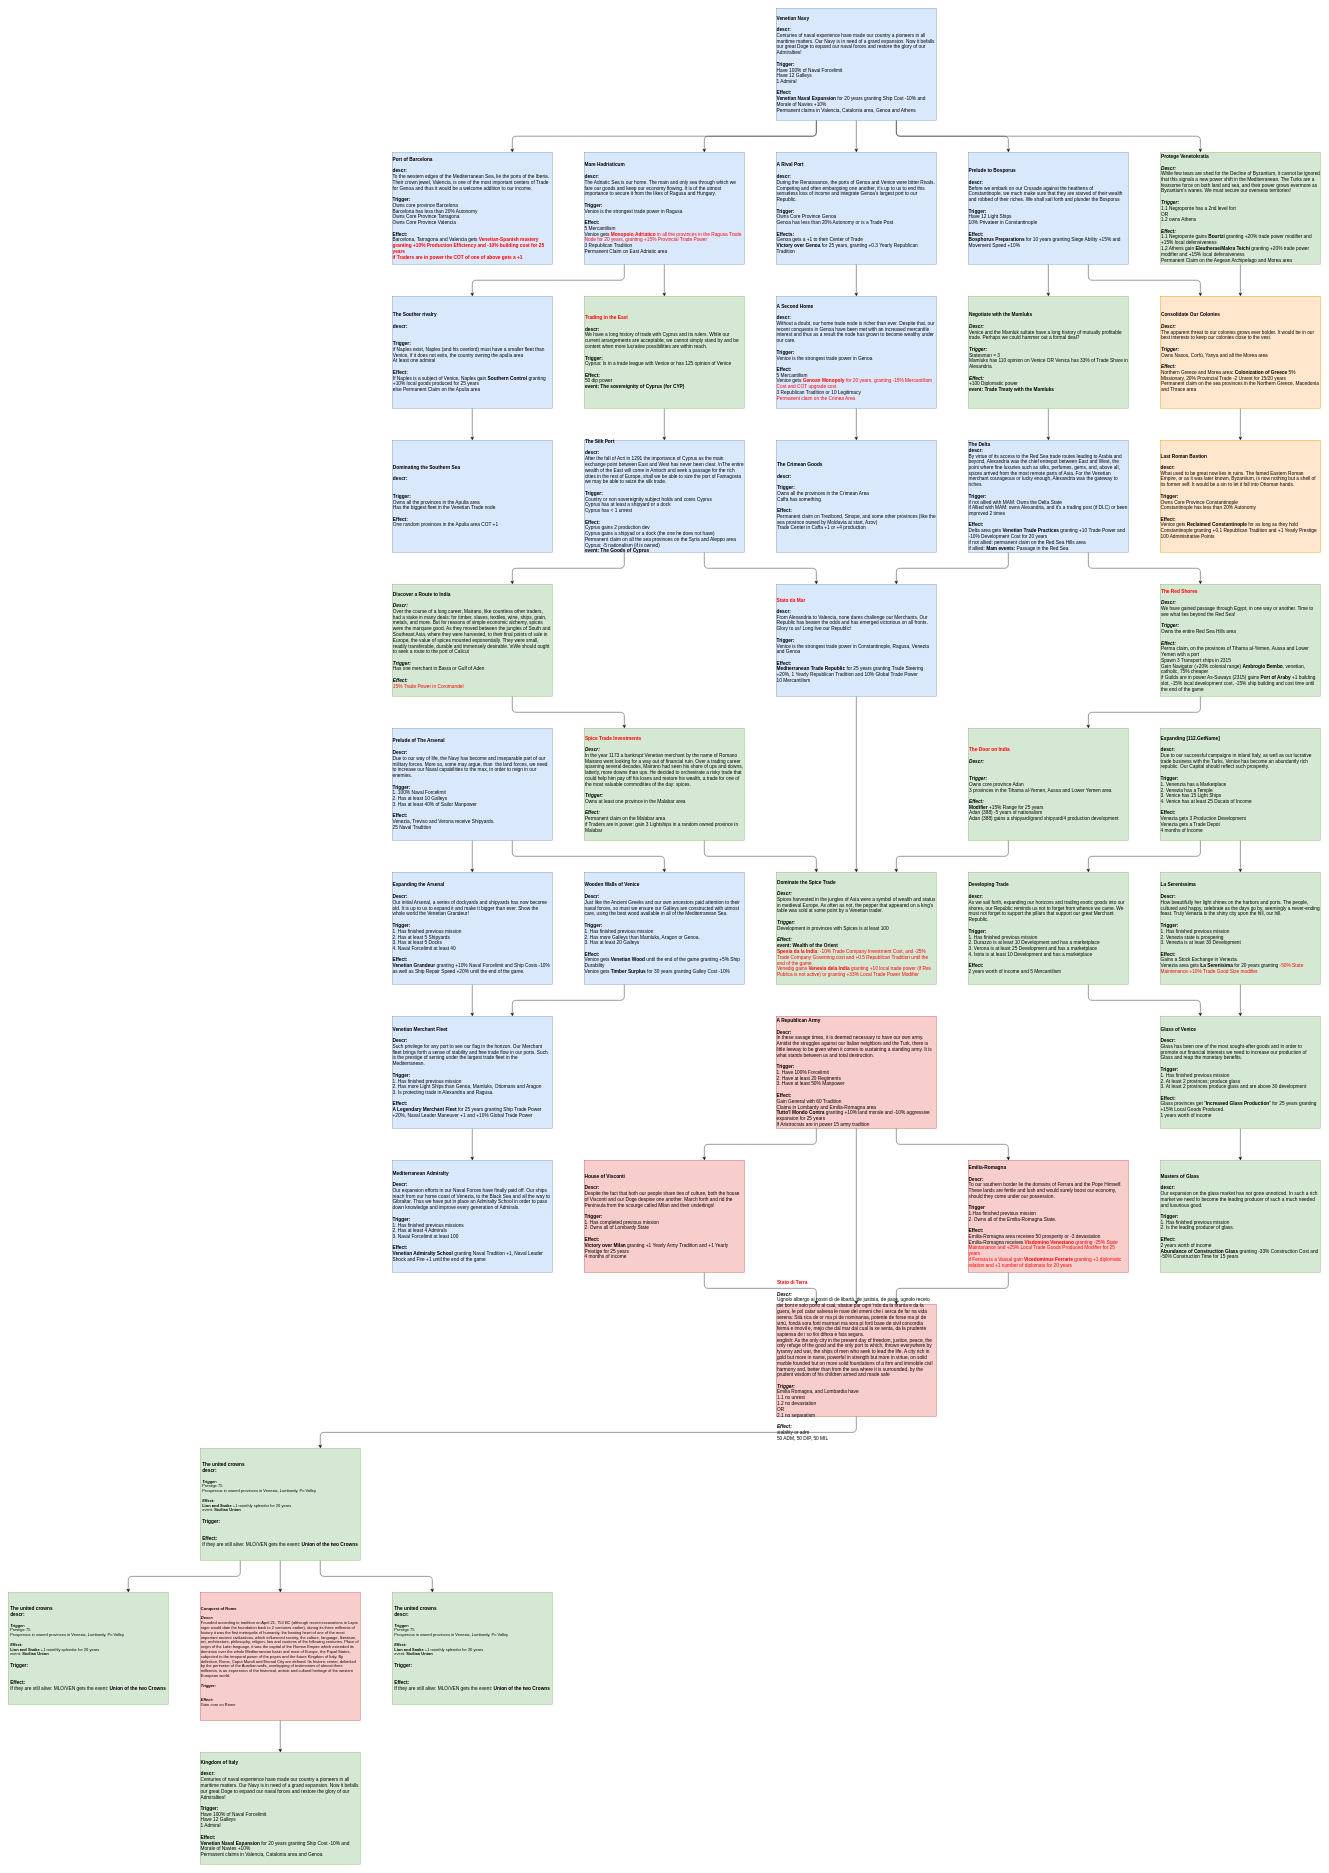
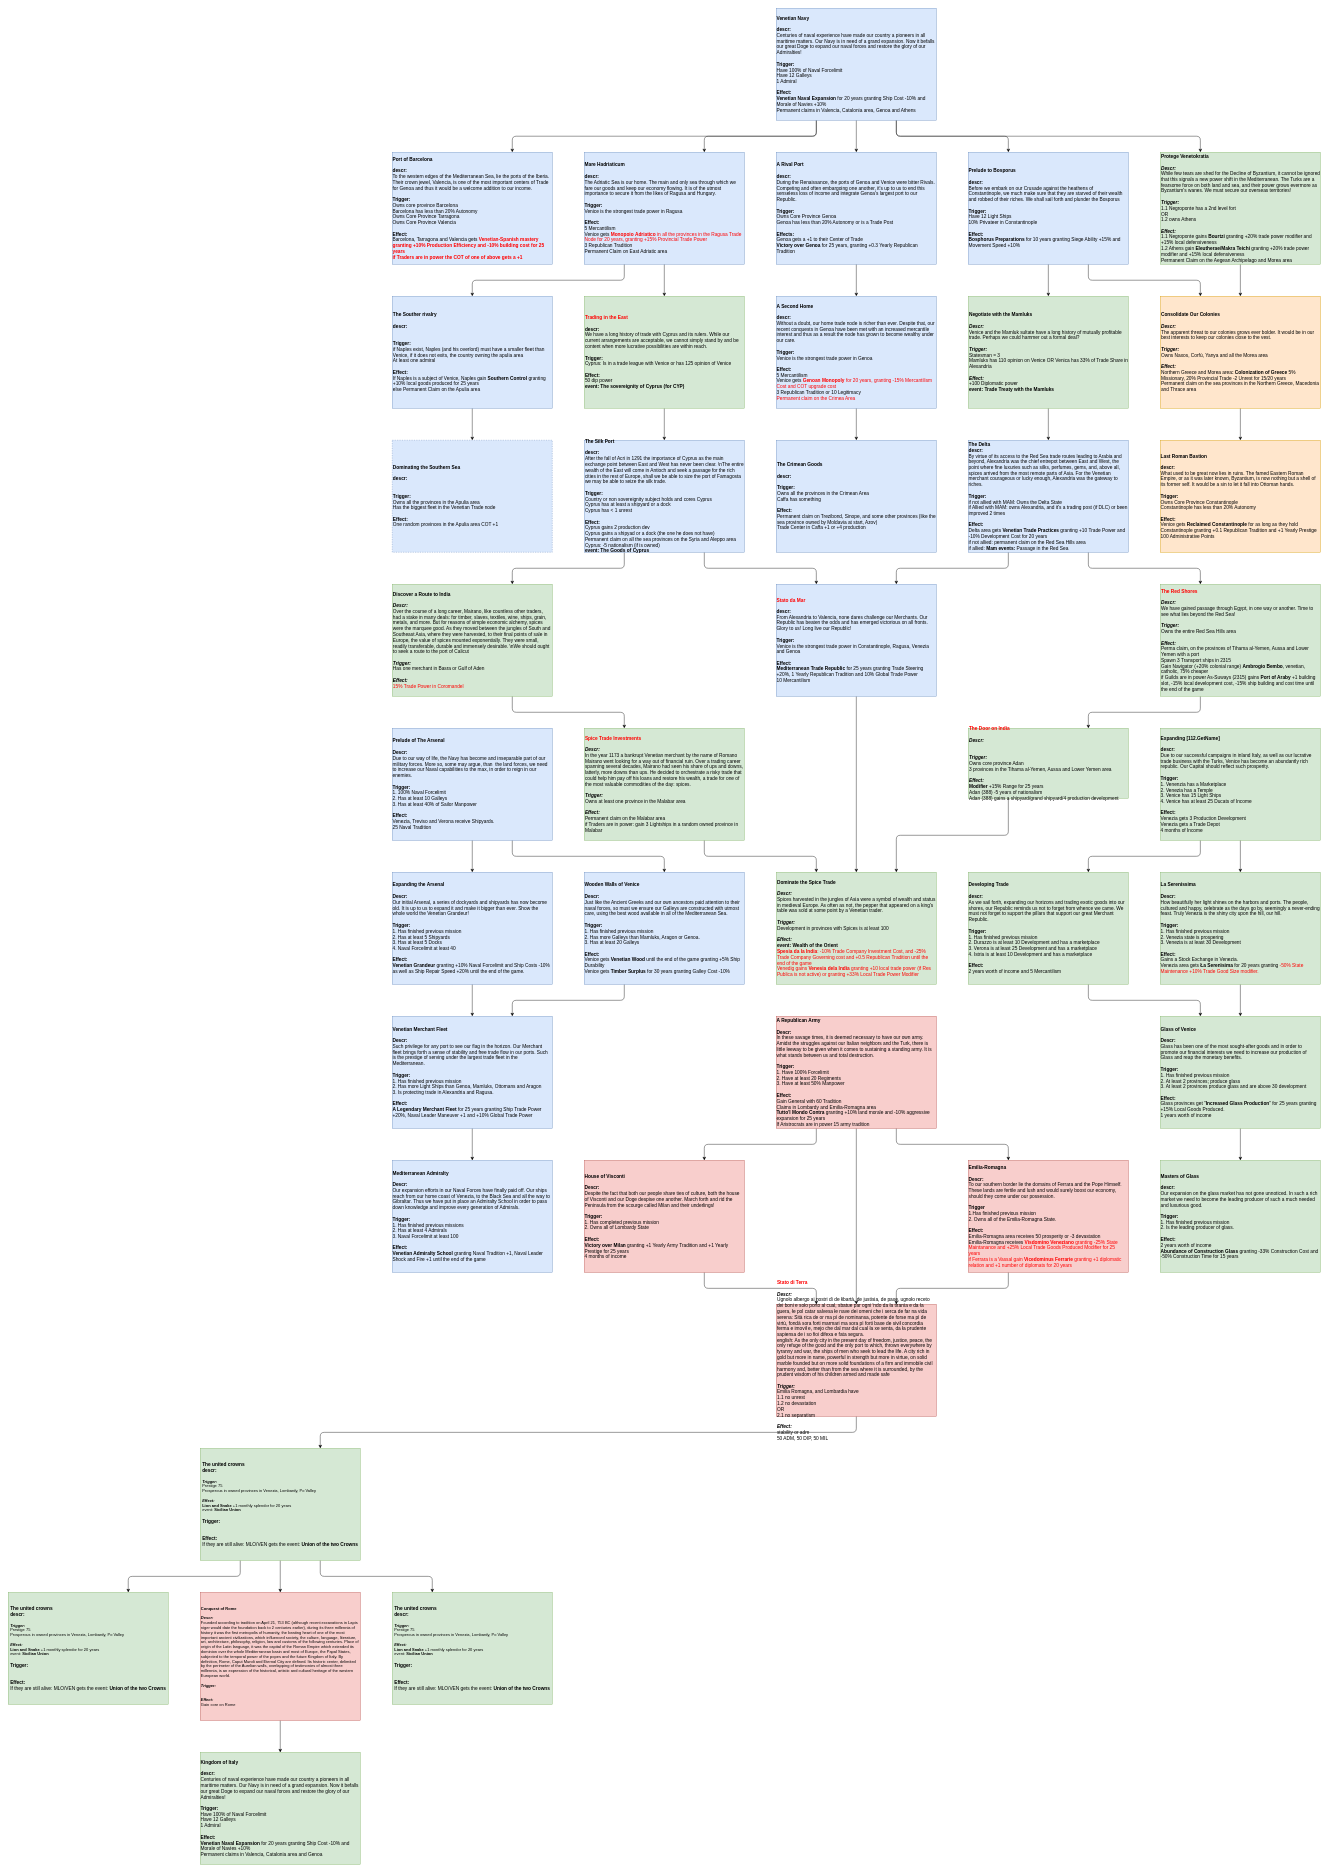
node "Dominating the Southern Sea descr: Trigger: Owns all the provinces in the Apulia area Has the biggest fleet in the Venetian Trade node Effect: One random provinces in the Apulia area COT +1": style solid -> dashed
node "The Door on India Descr: Trigger: Owns core province Adan 3 provinces in the Tihama al-Yemen, Aussa and Lower Yemen area Effect: Modifier +15% Range for 25 years Adan (388) -5 years of nationalism Adan (388) gains a shipyard/grand shipyard/4 production development": size 160x112 -> 160x70
